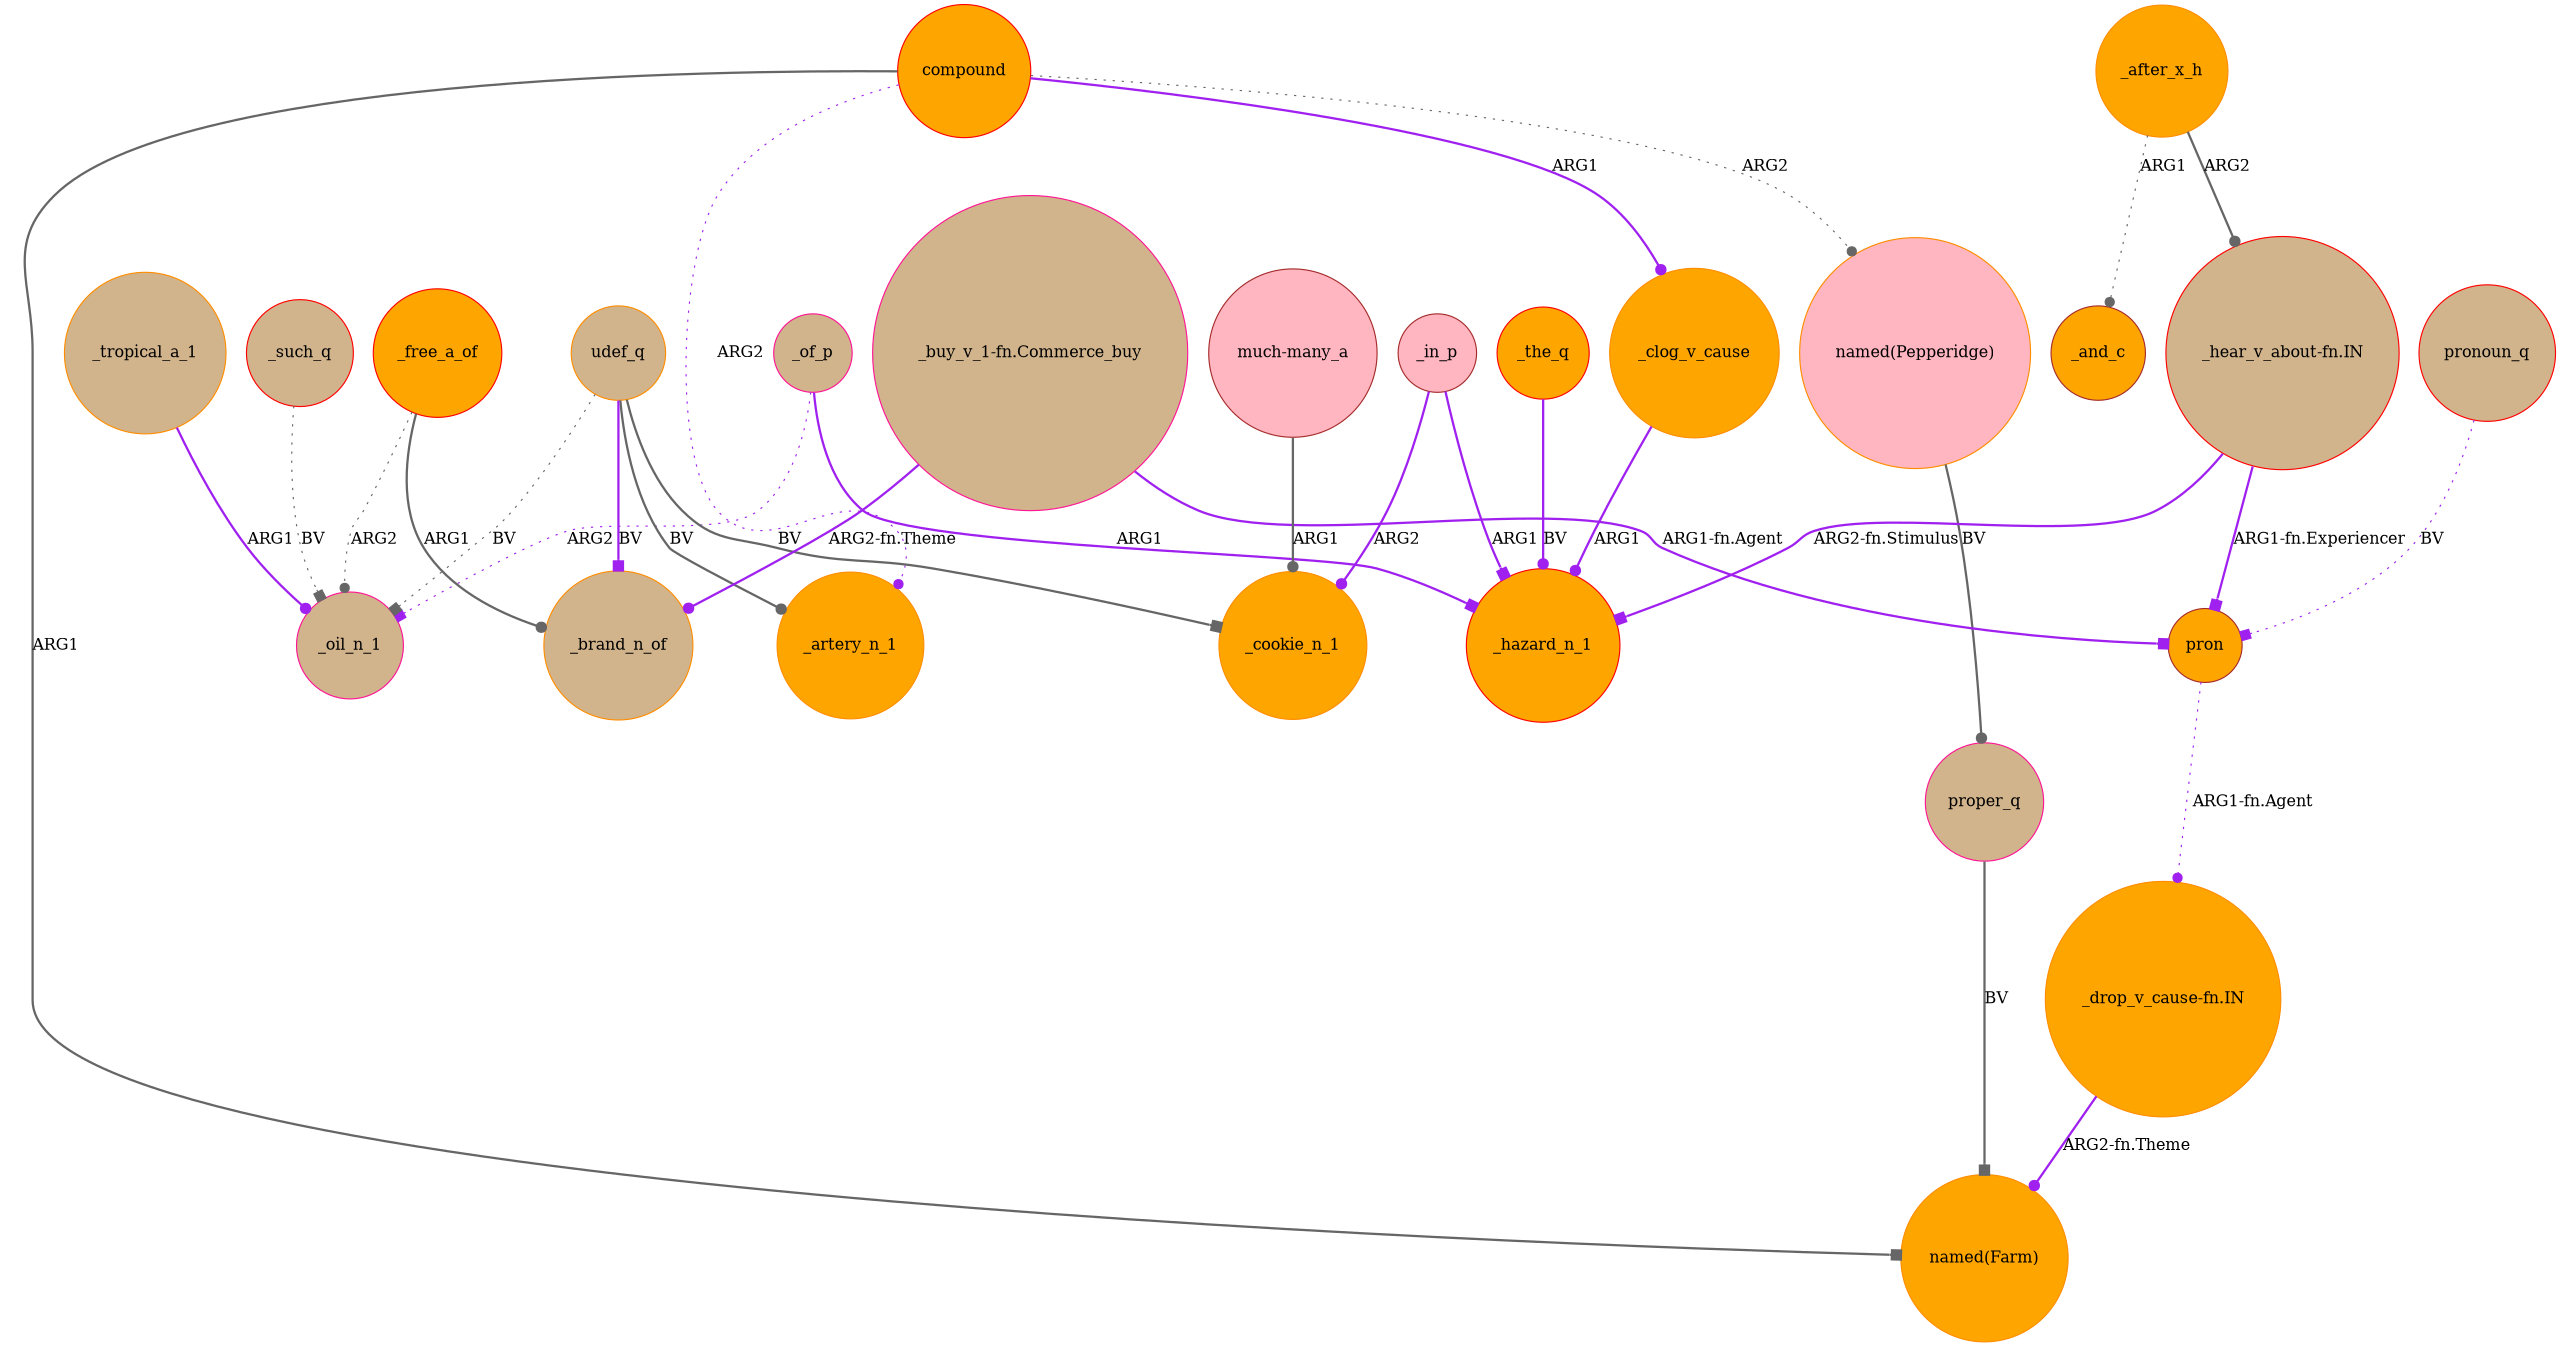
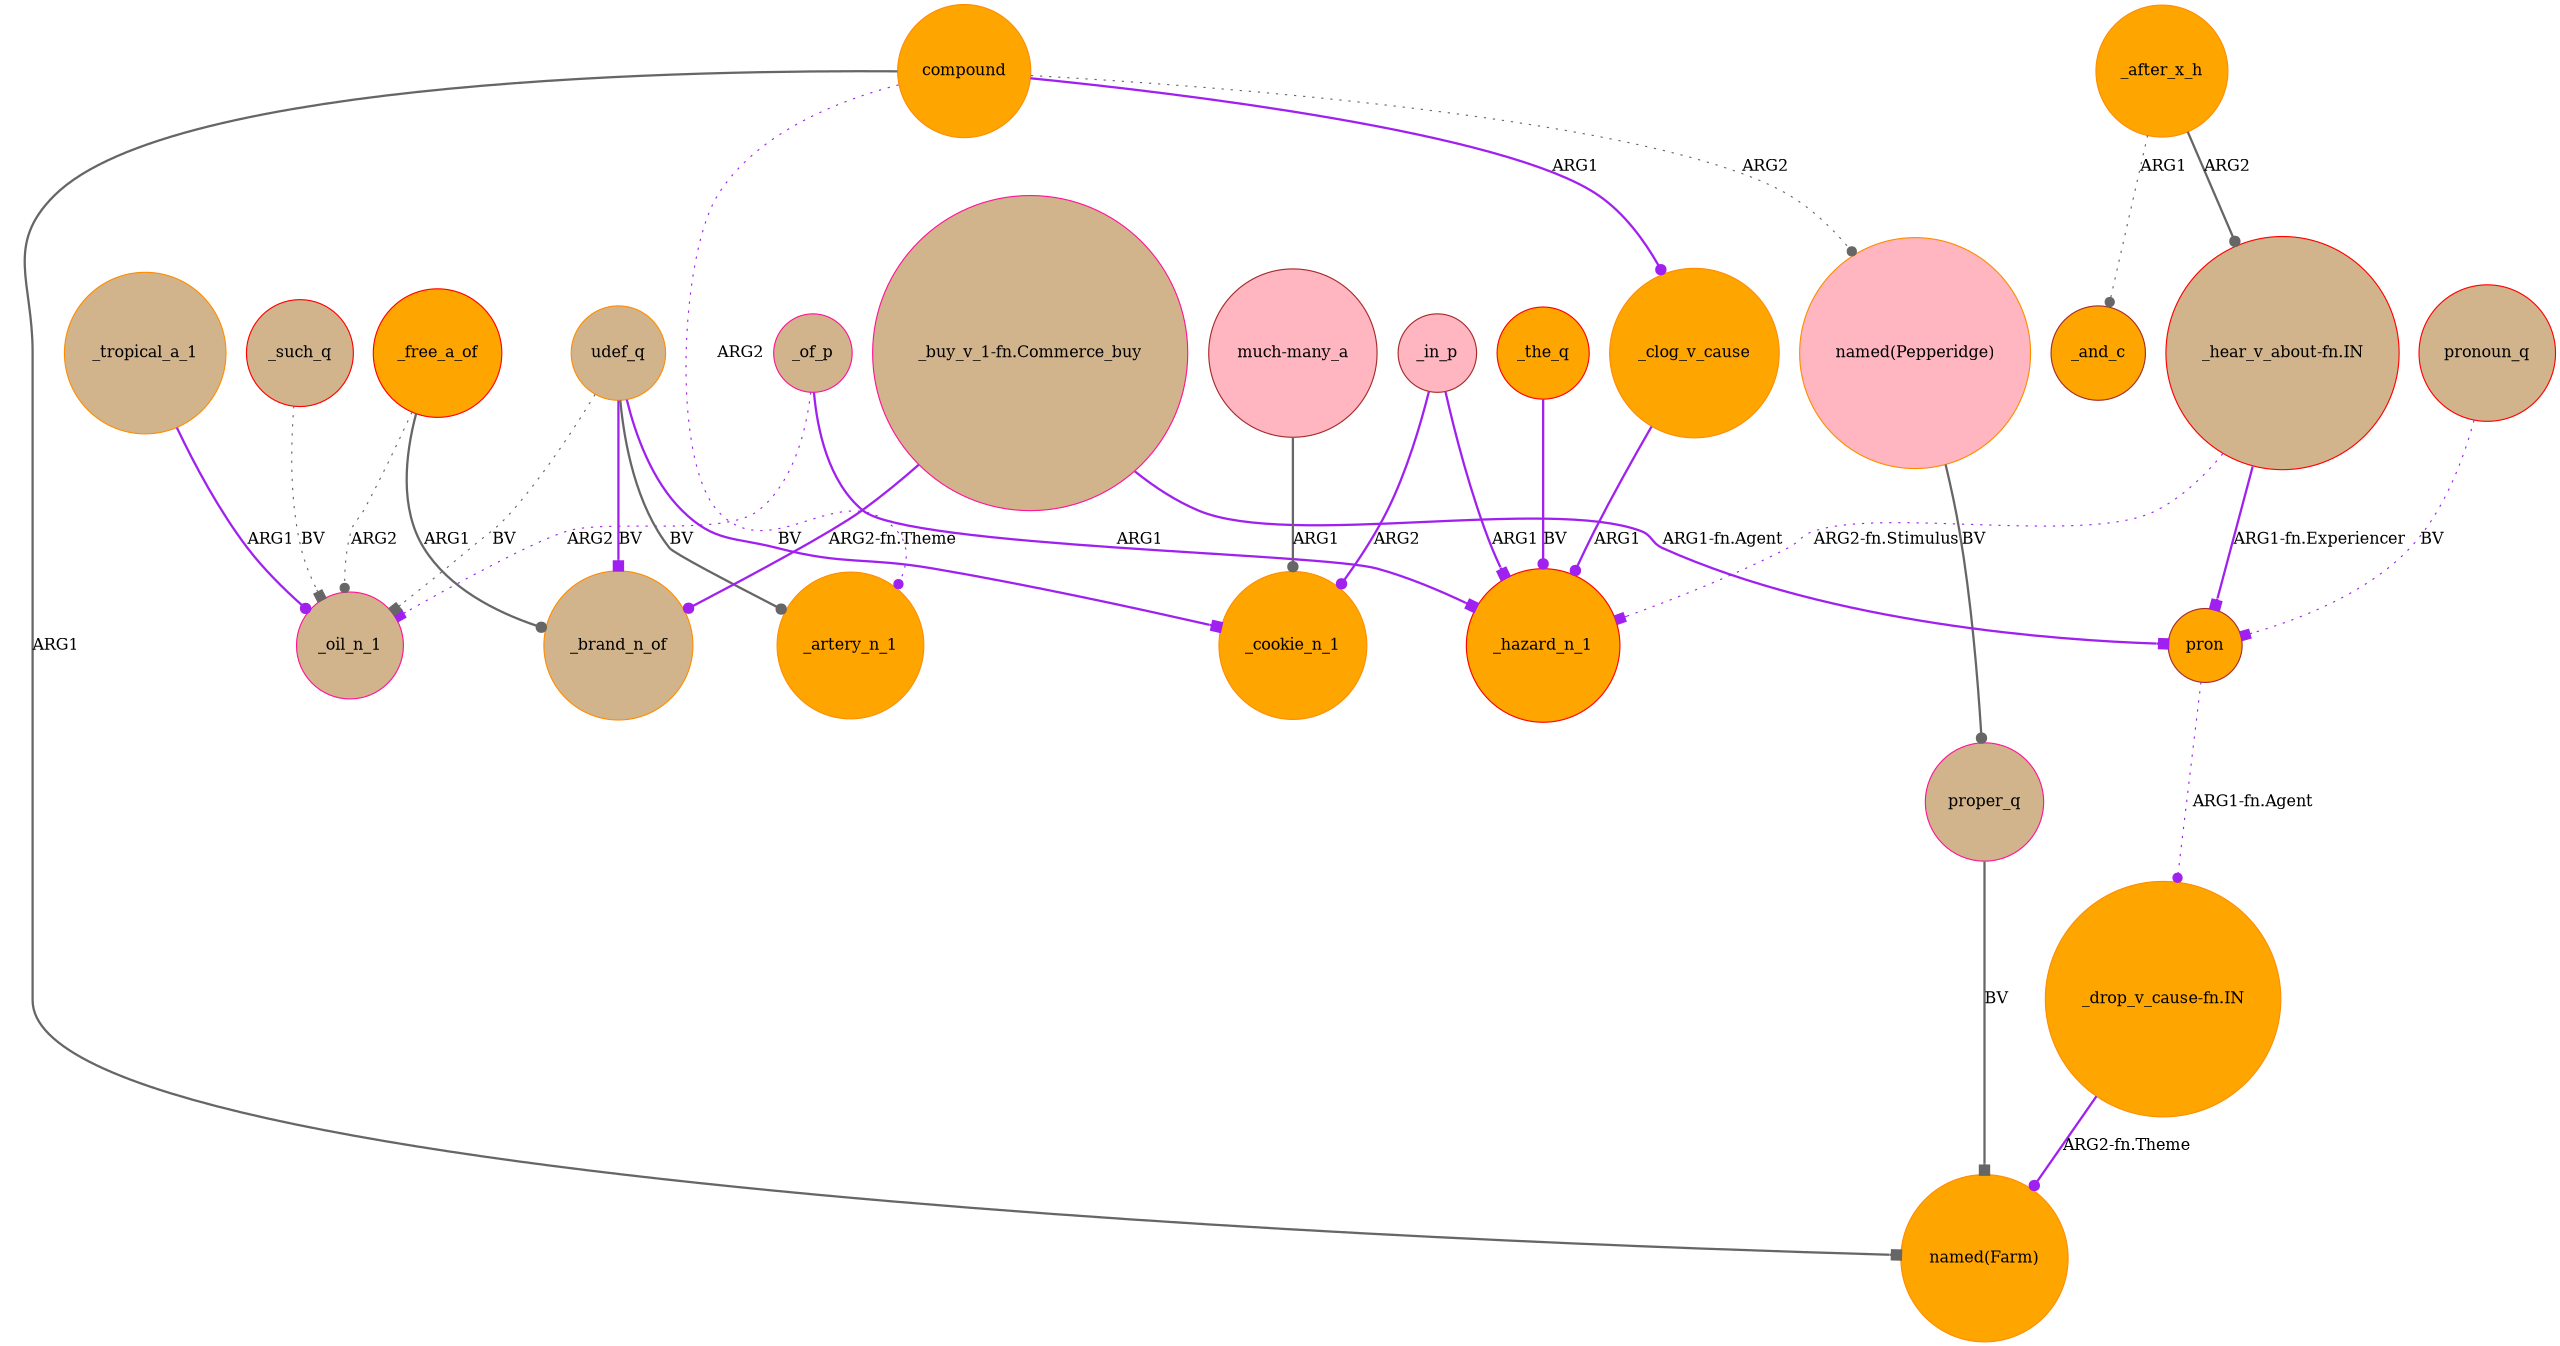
node "compound": color red -> darkorange
edge "_hear_v_about-fn.IN" -> "_hazard_n_1": style bold -> dotted
edge "udef_q" -> "_cookie_n_1": color gray40 -> purple
